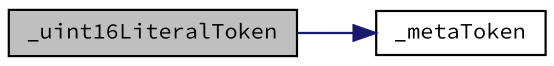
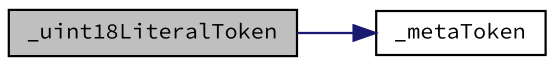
node "_uint16LiteralToken": label "_uint16LiteralToken" -> "_uint18LiteralToken"
